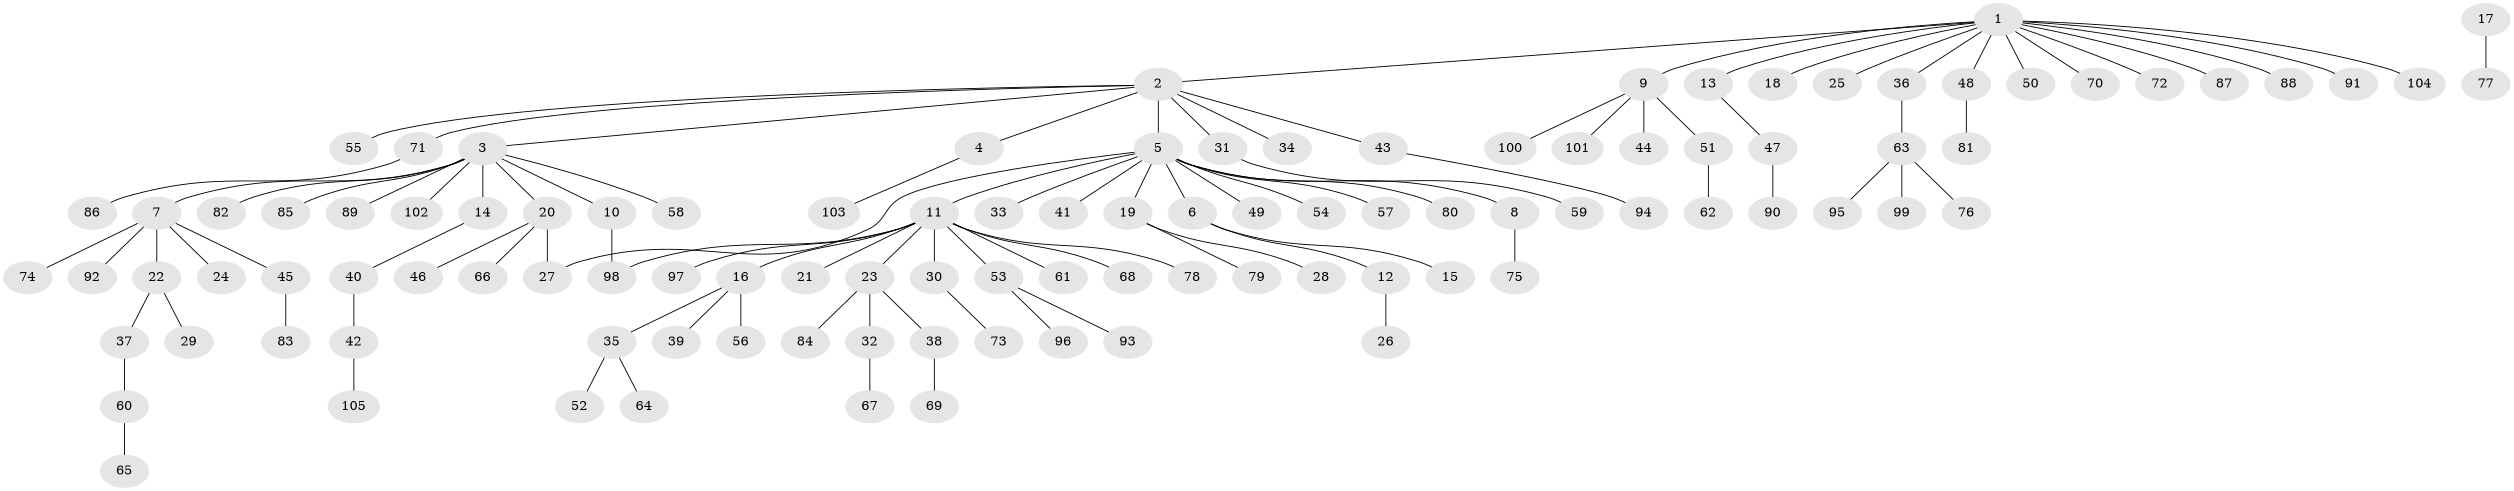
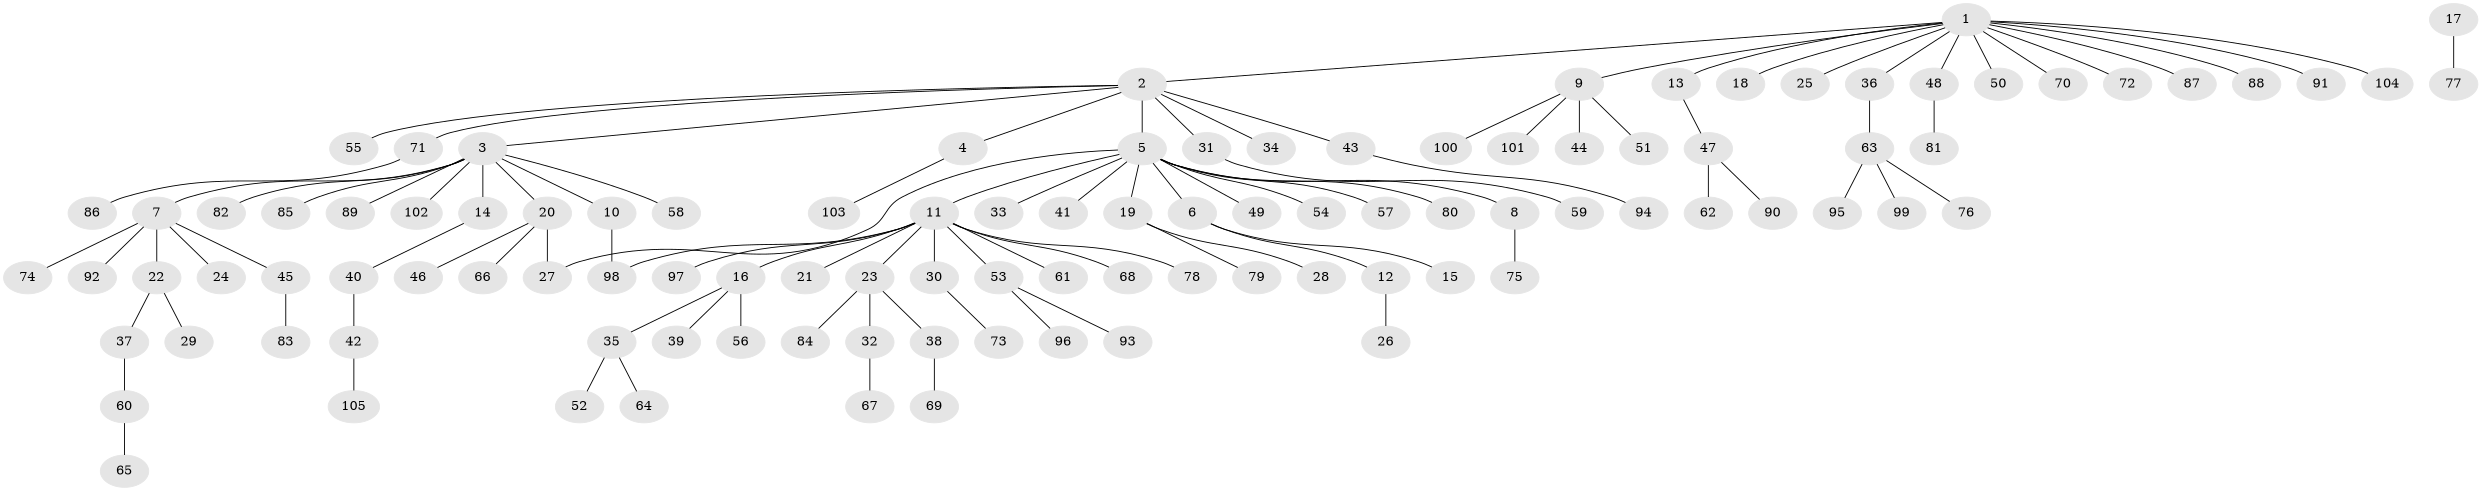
edge "51" -- "62": now "47" -- "62"
